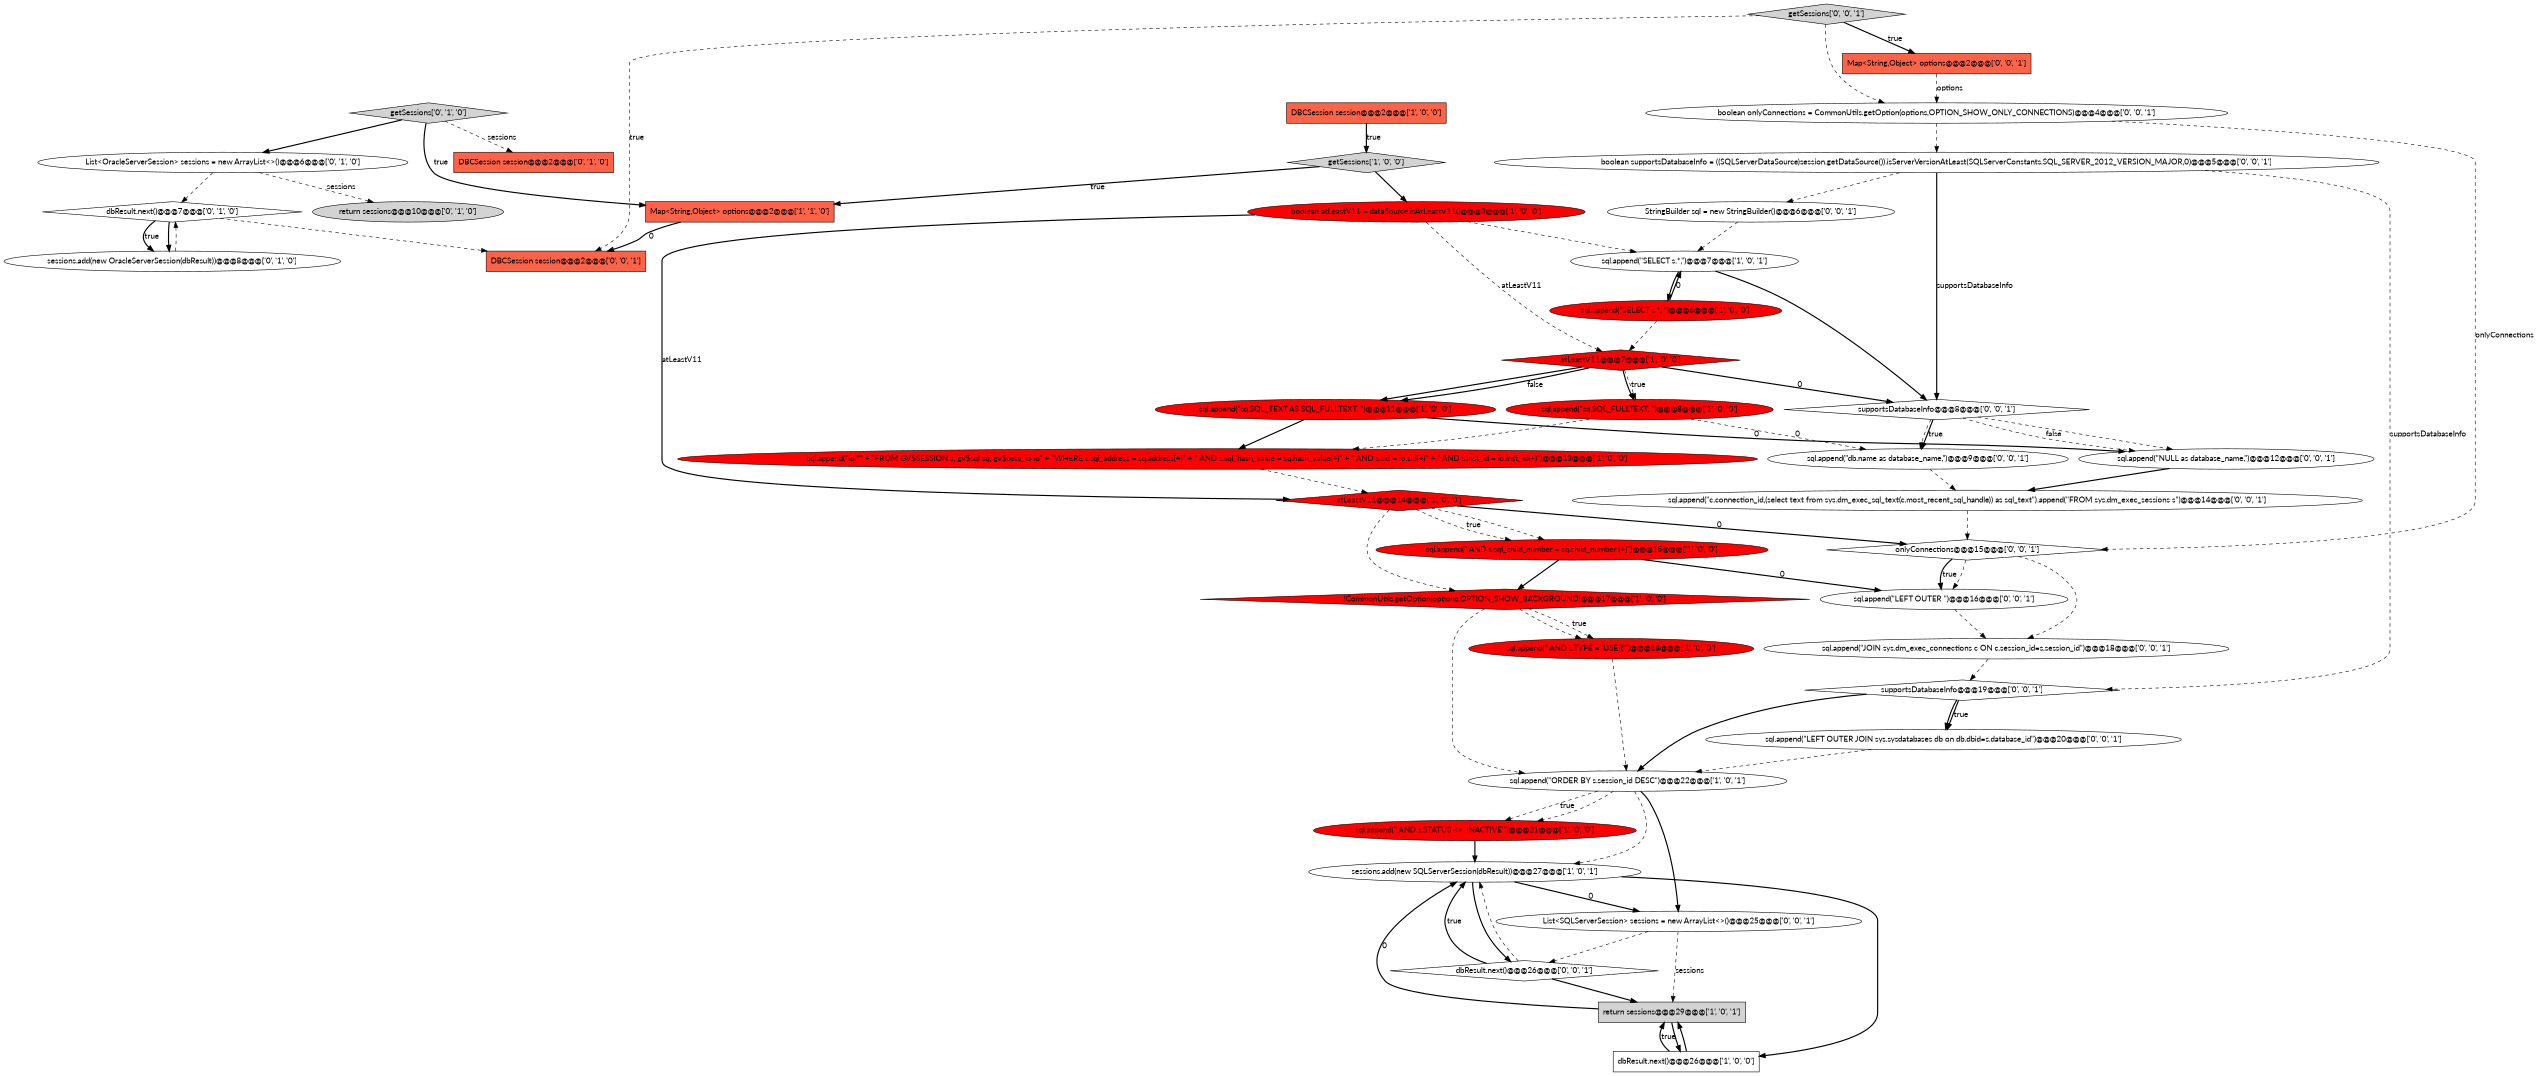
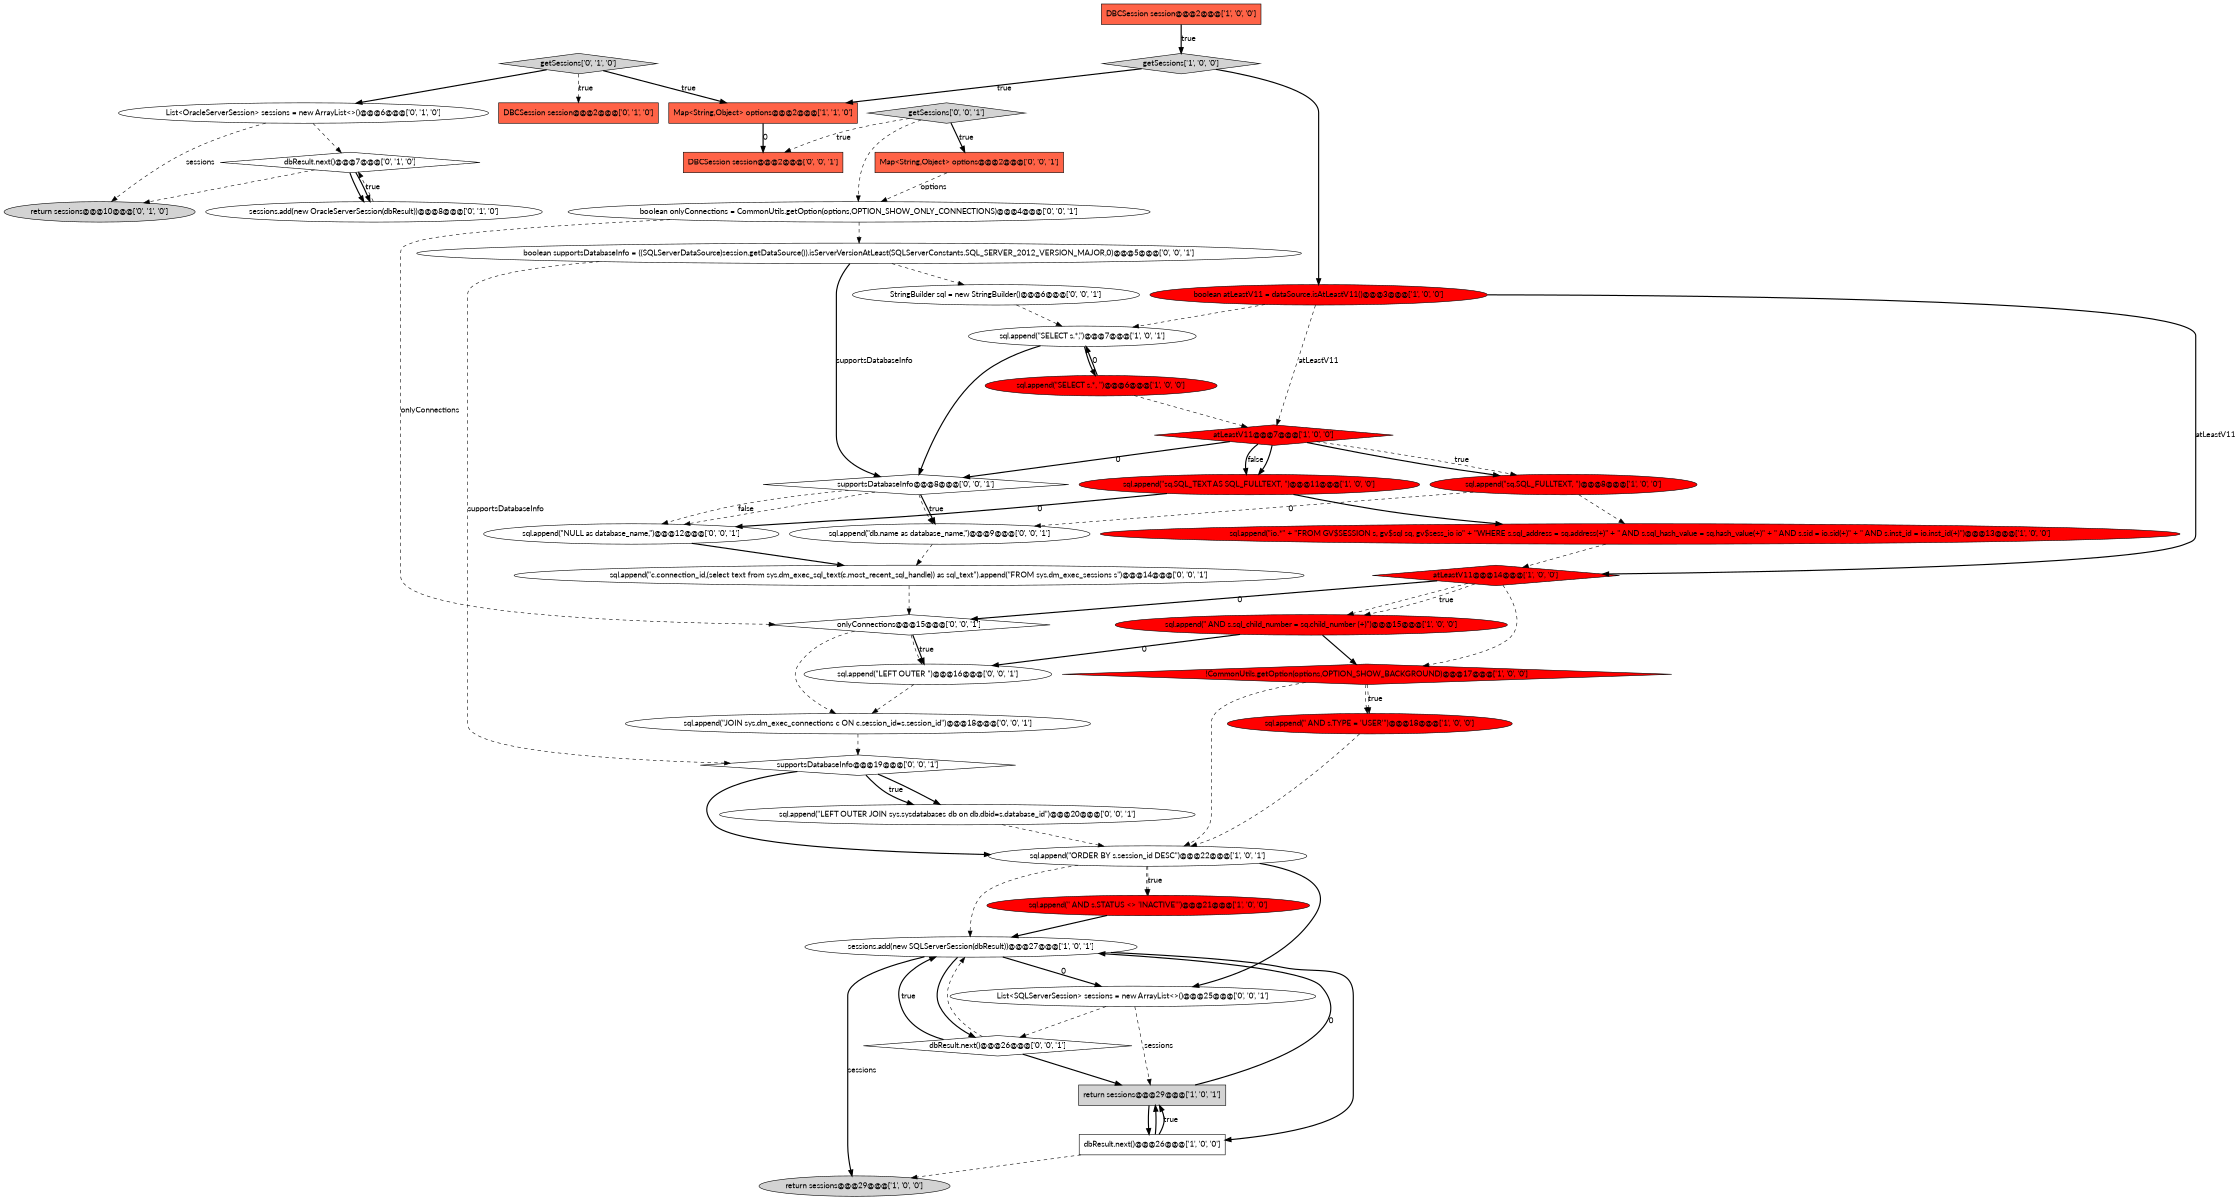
edge "getSessions['0', '1', '0']" -> "DBCSession session@@@2@@@['0', '1', '0']": label "sessions" -> "true"
edge "dbResult.next()@@@7@@@['0', '1', '0']" -> "DBCSession session@@@2@@@['0', '0', '1']": now "dbResult.next()@@@7@@@['0', '1', '0']" -> "return sessions@@@10@@@['0', '1', '0']"
node "return sessions@@@29@@@['1', '0', '0']": added
